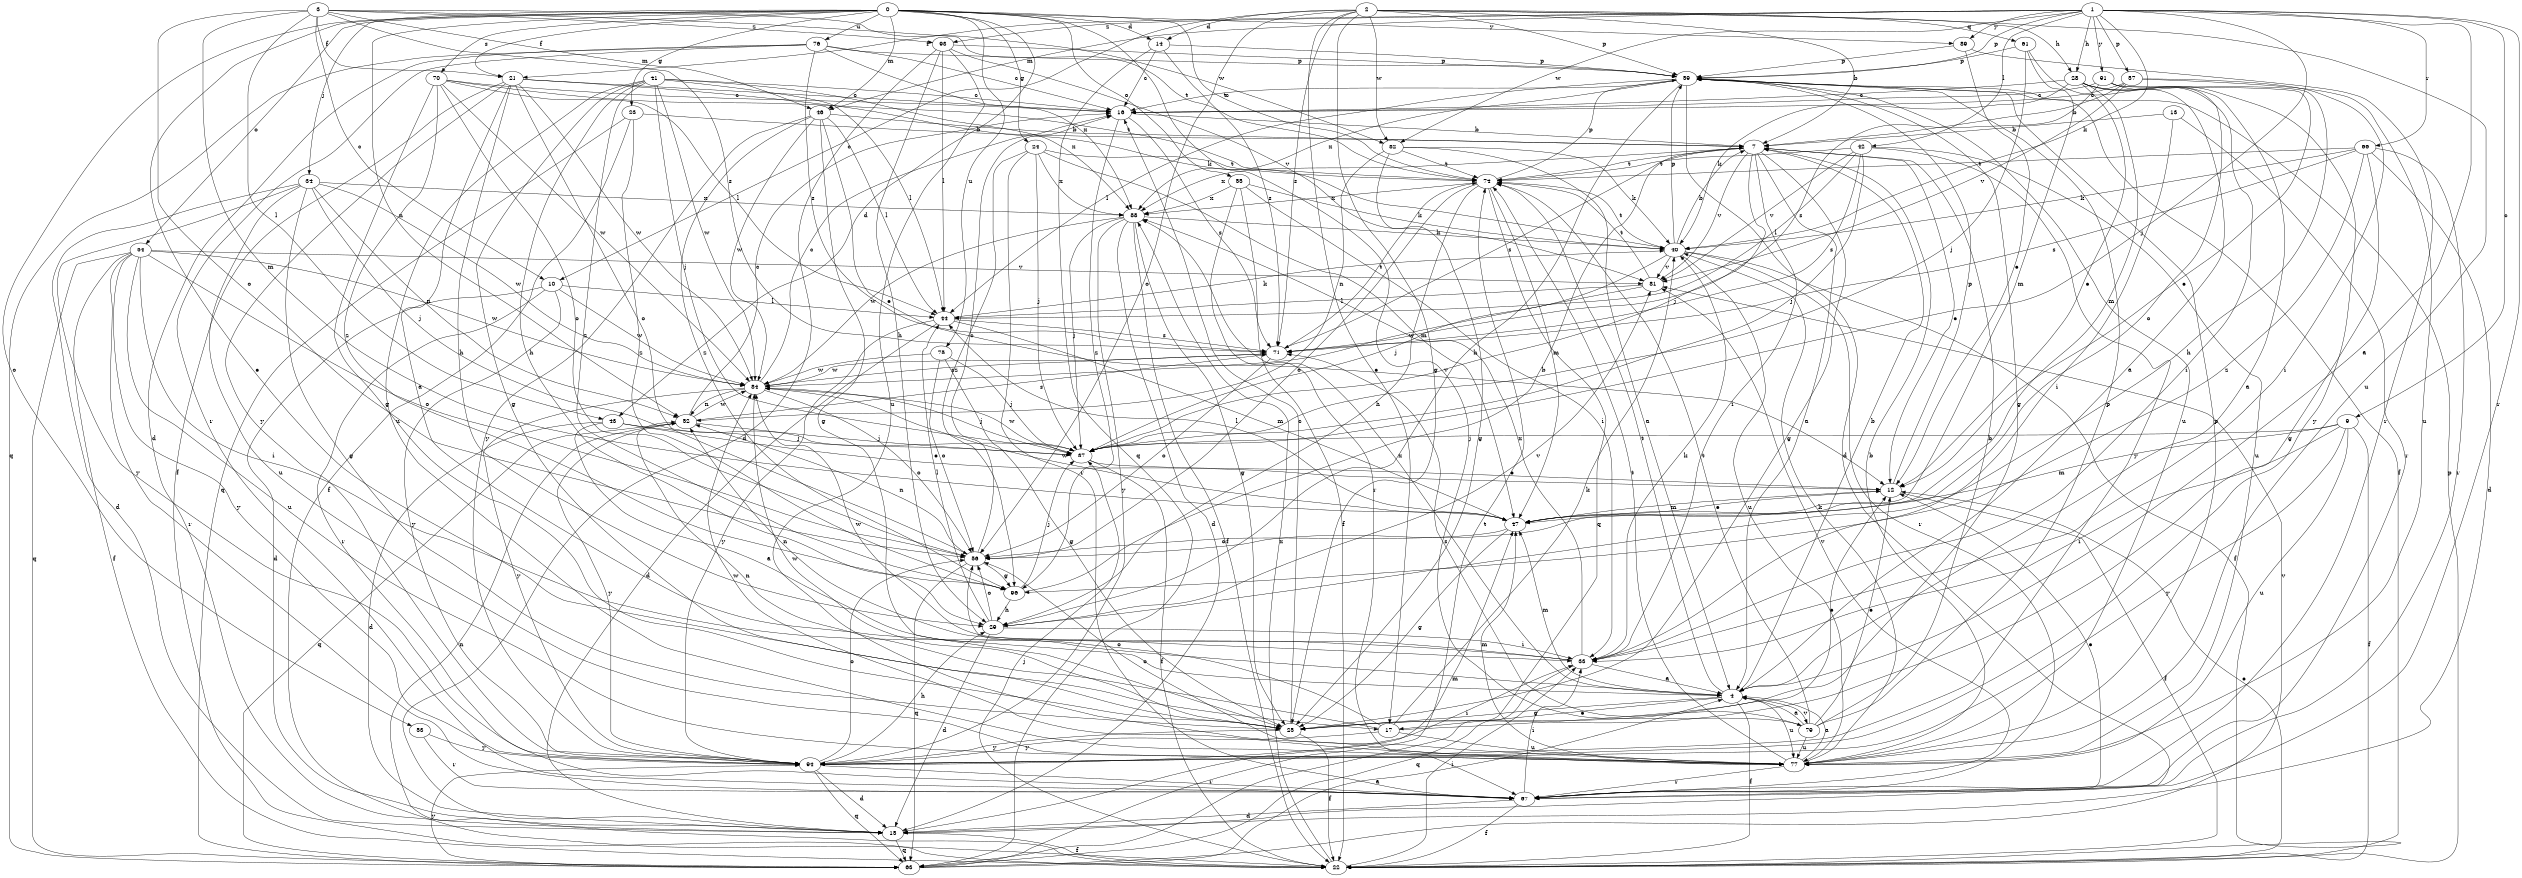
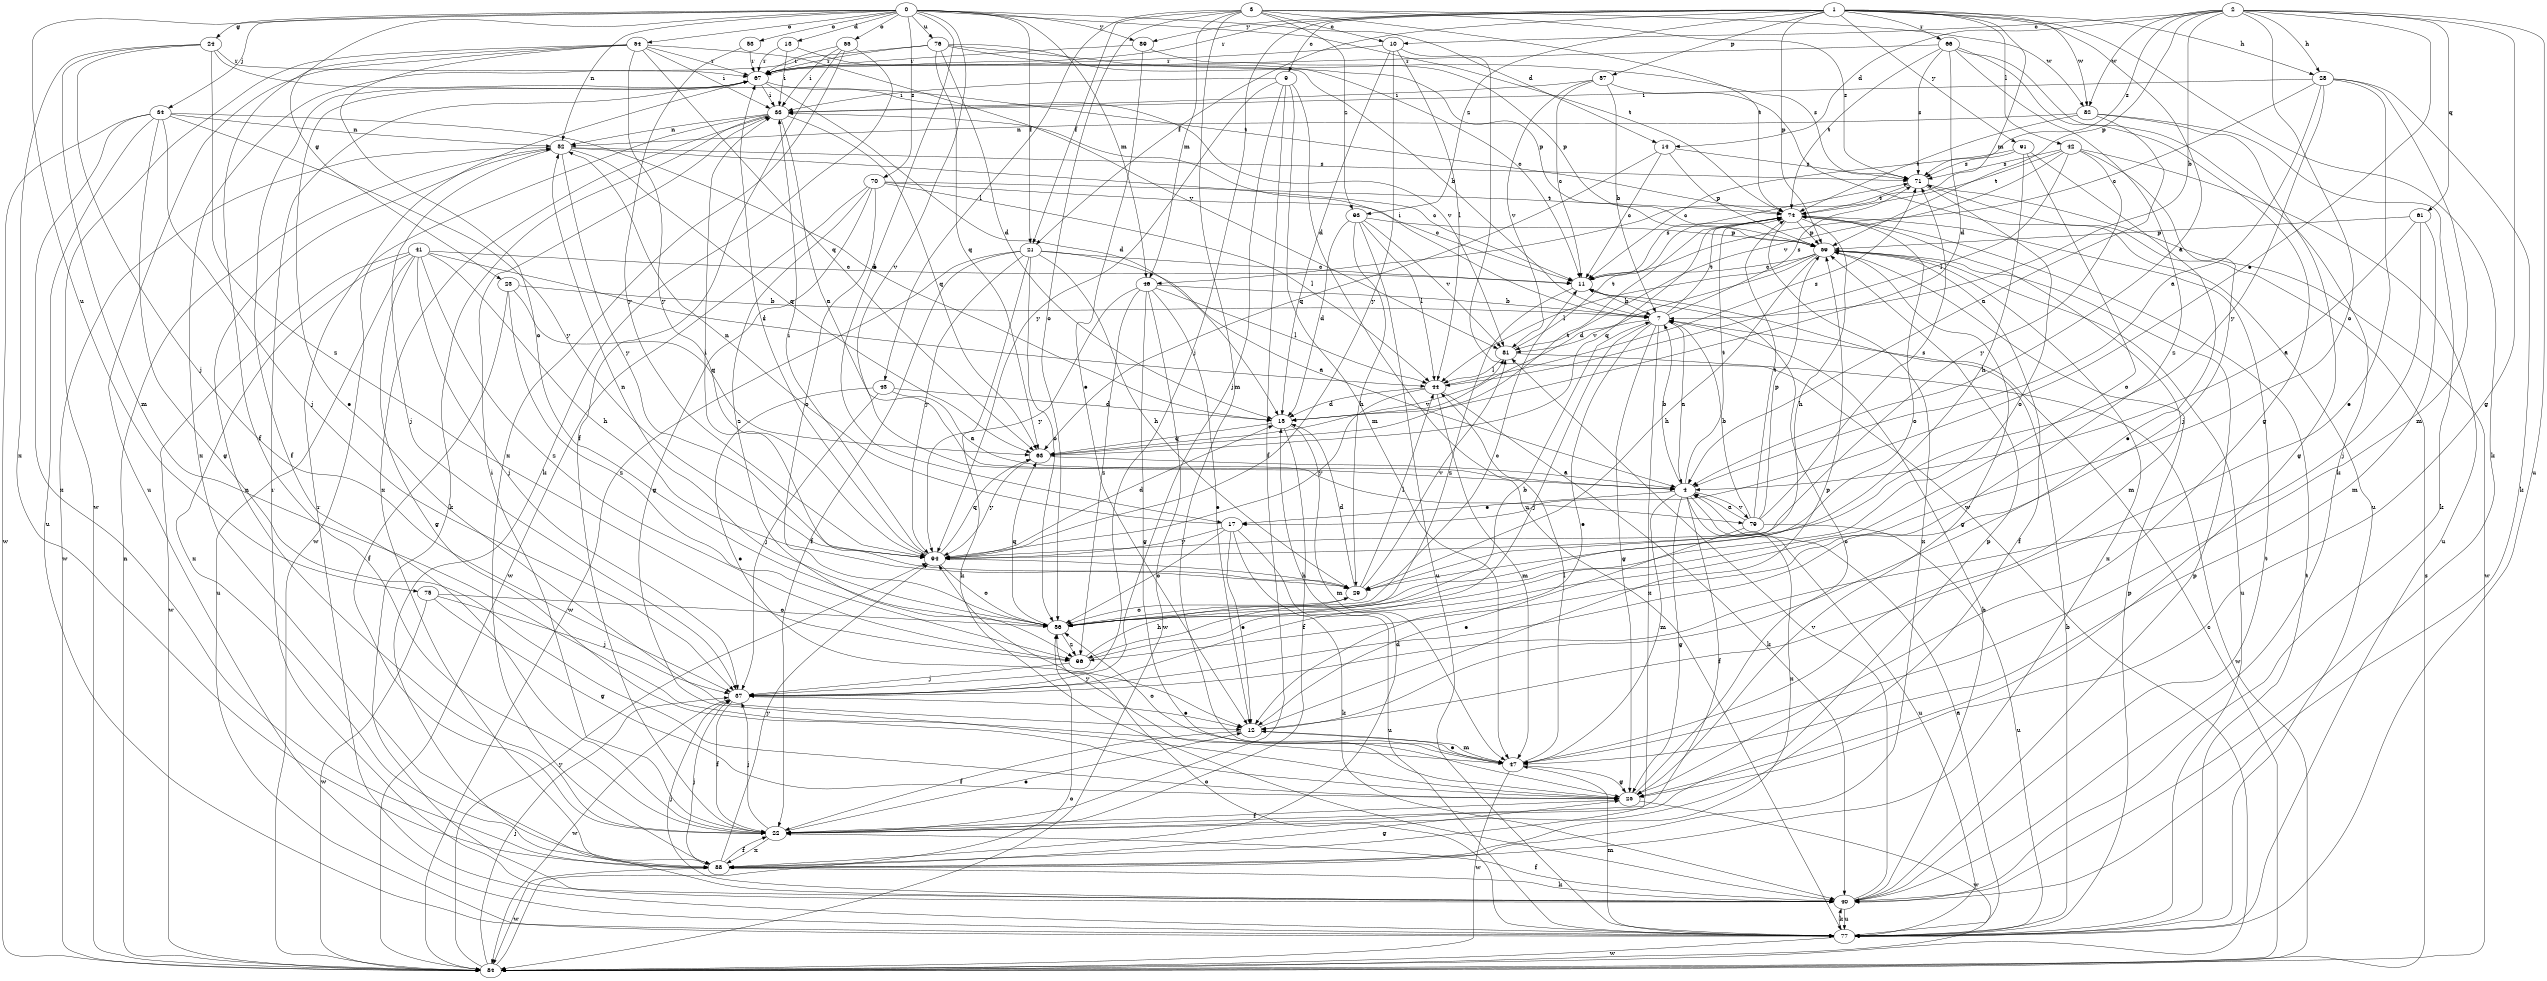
node "16": label "16" -> "11"
edge "0" -> "43": now "0" -> "13"
edge "56" -> "96": label "g" -> "z"
